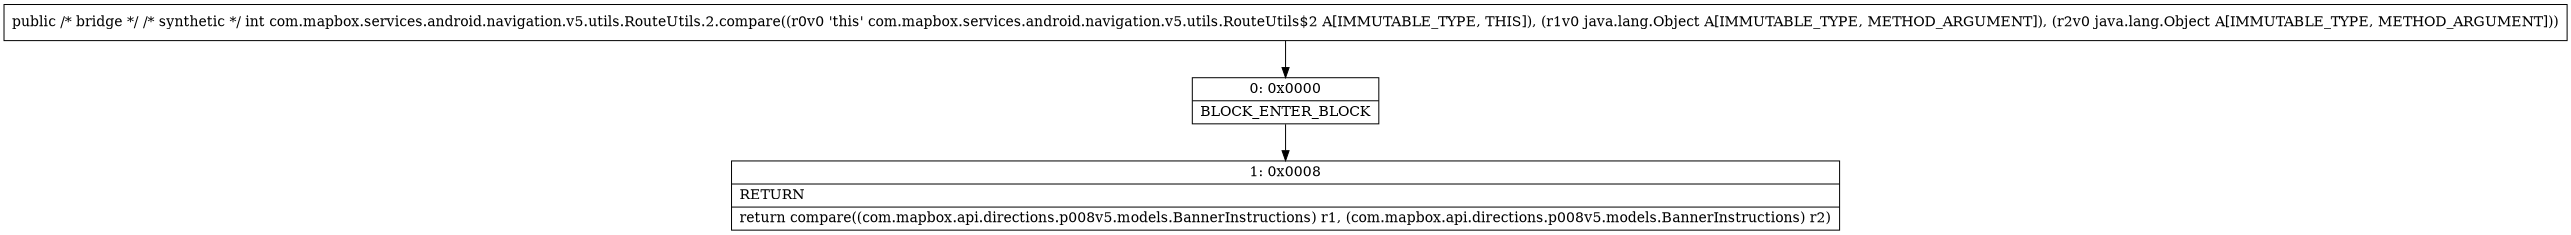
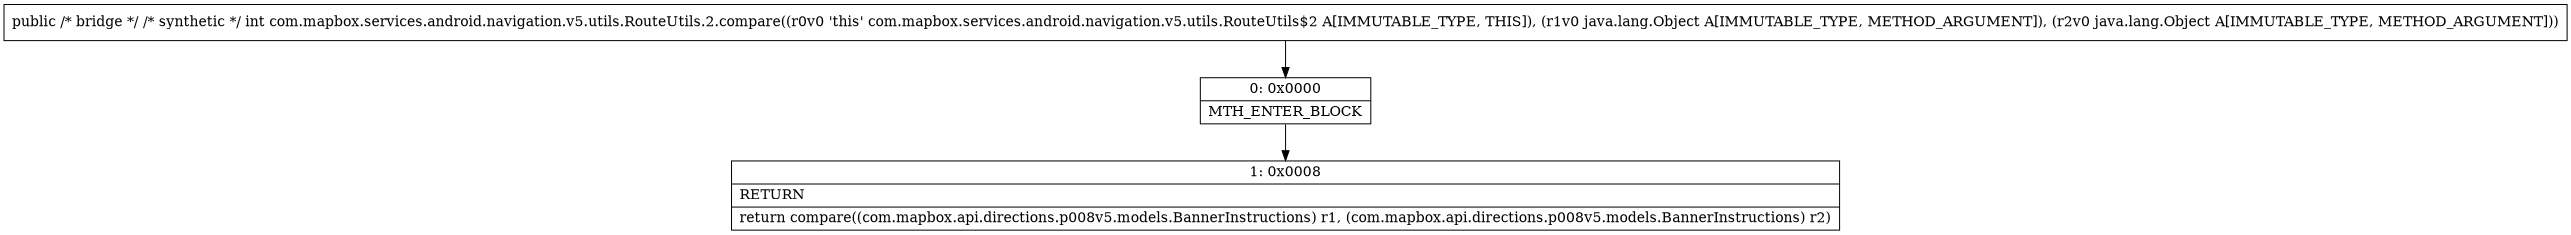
node "0: 0x0000": text "BLOCK_ENTER_BLOCK" -> "MTH_ENTER_BLOCK"
